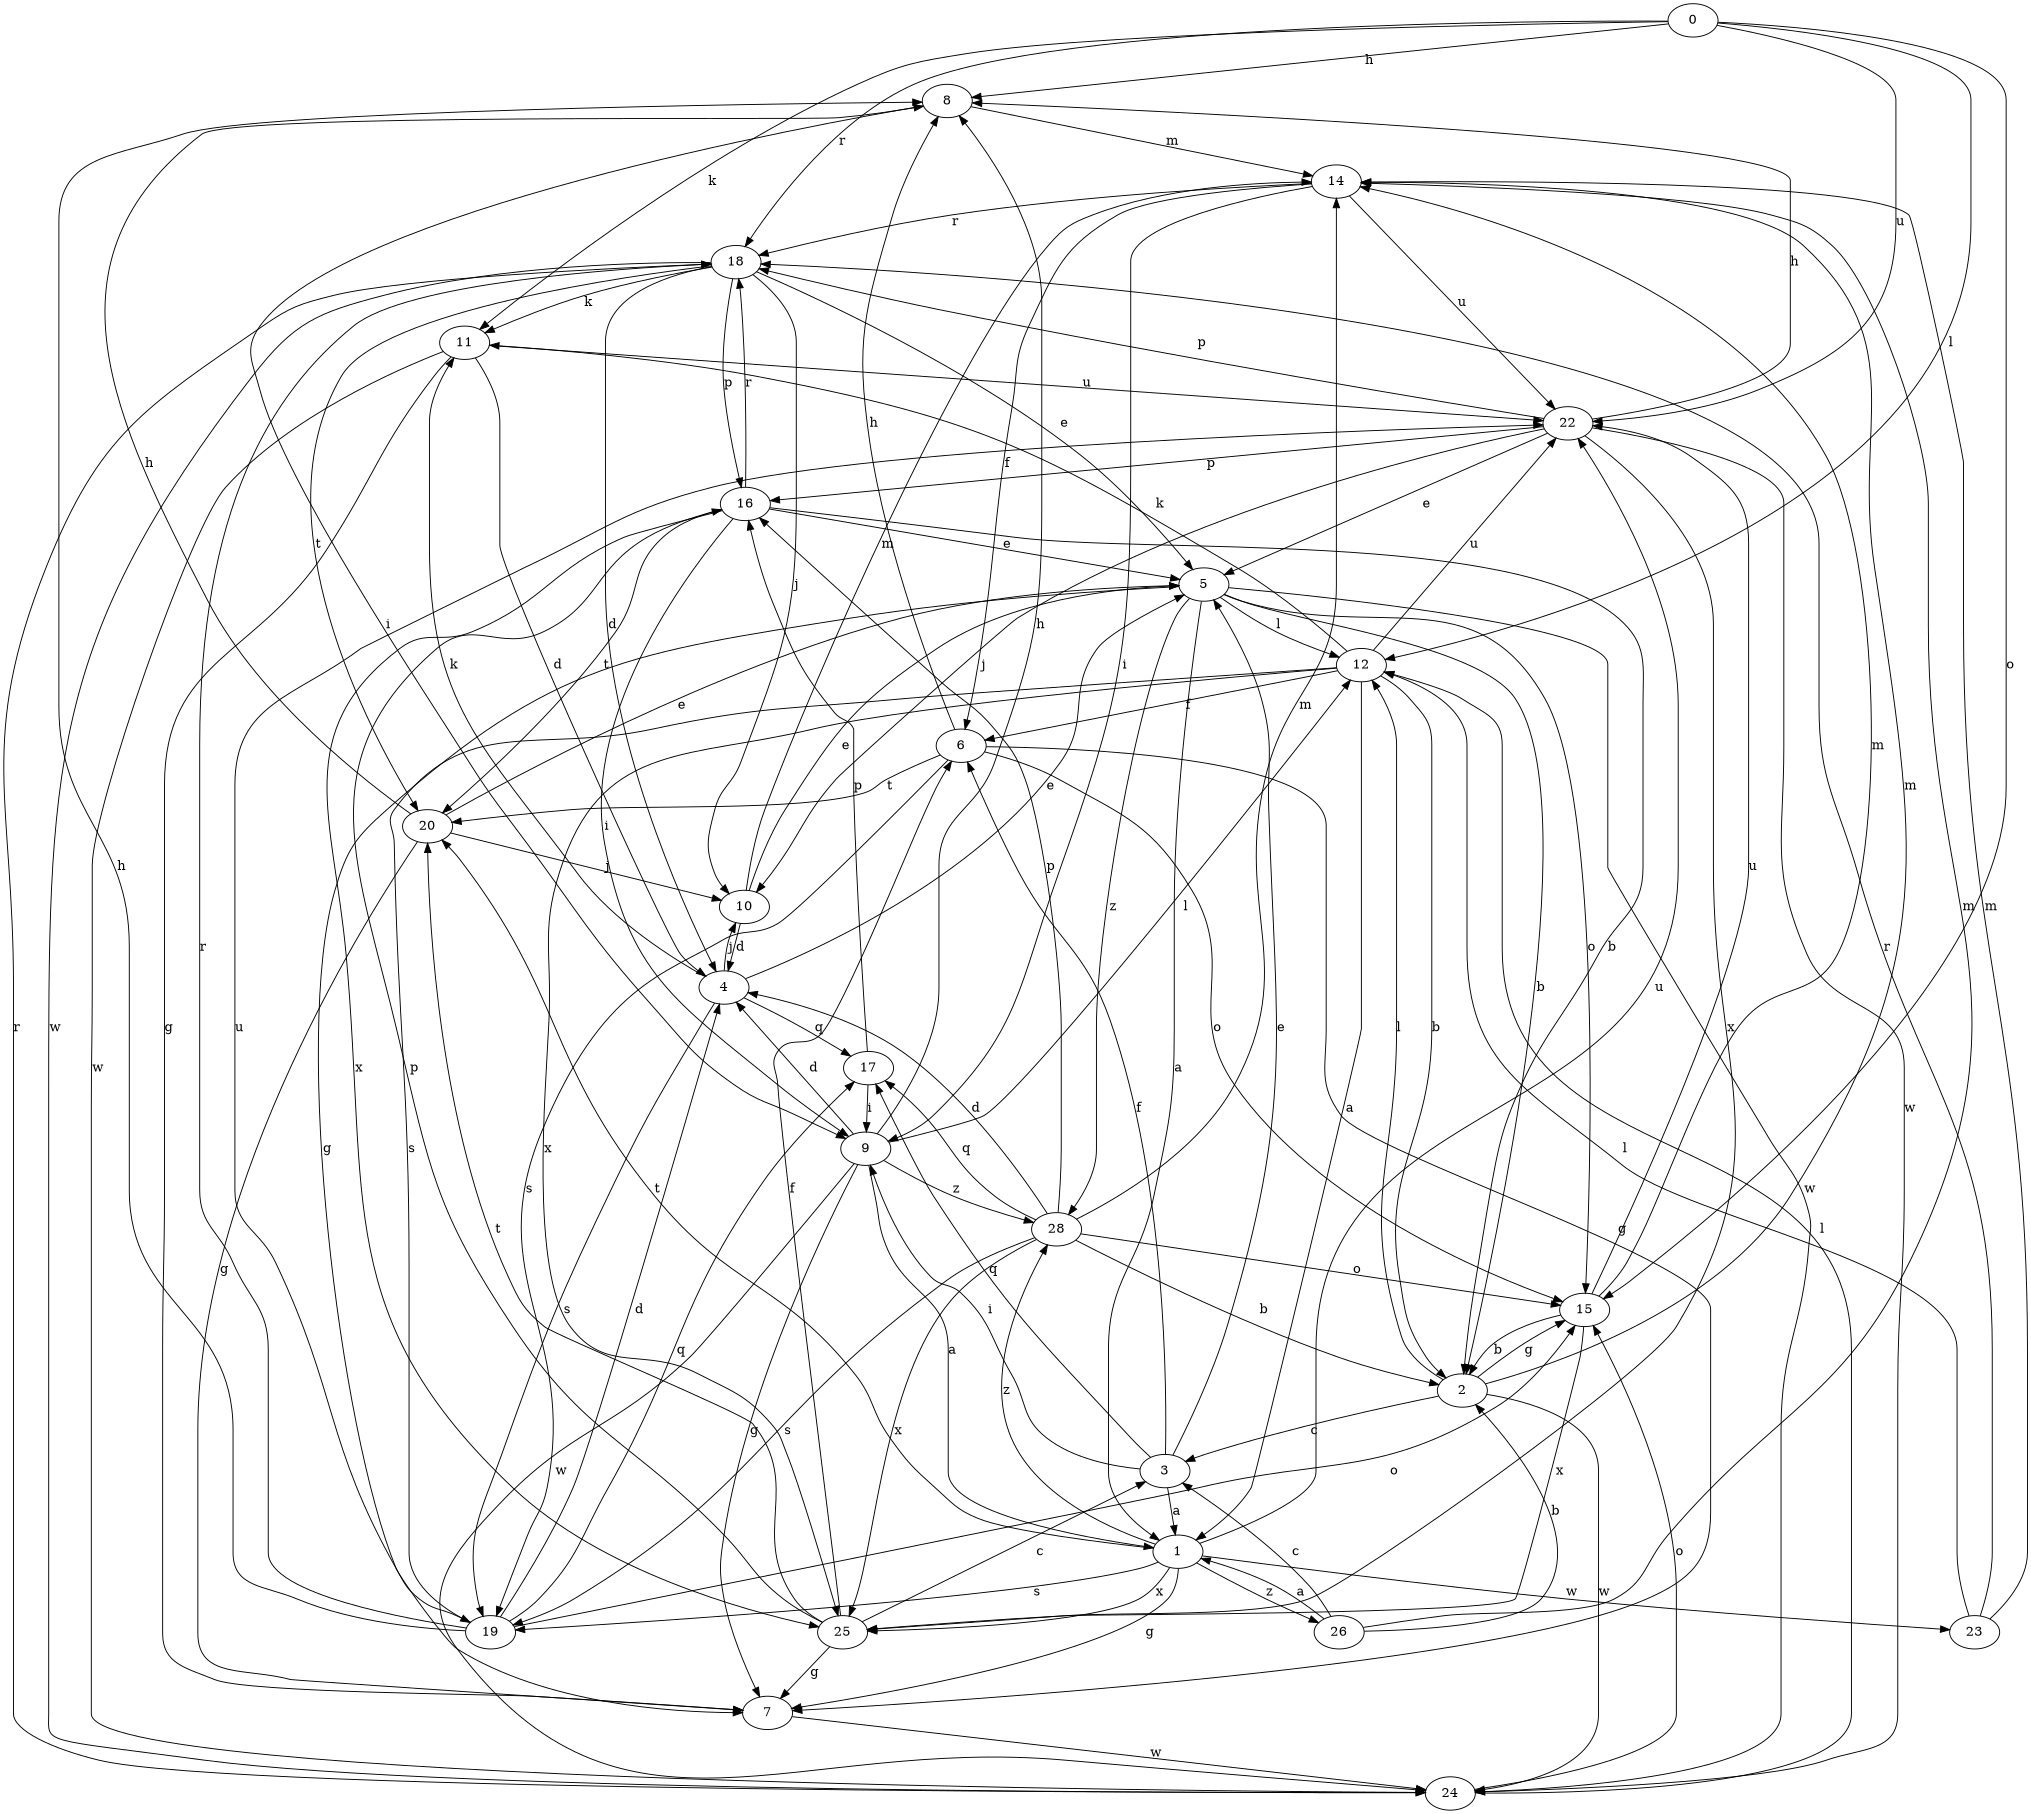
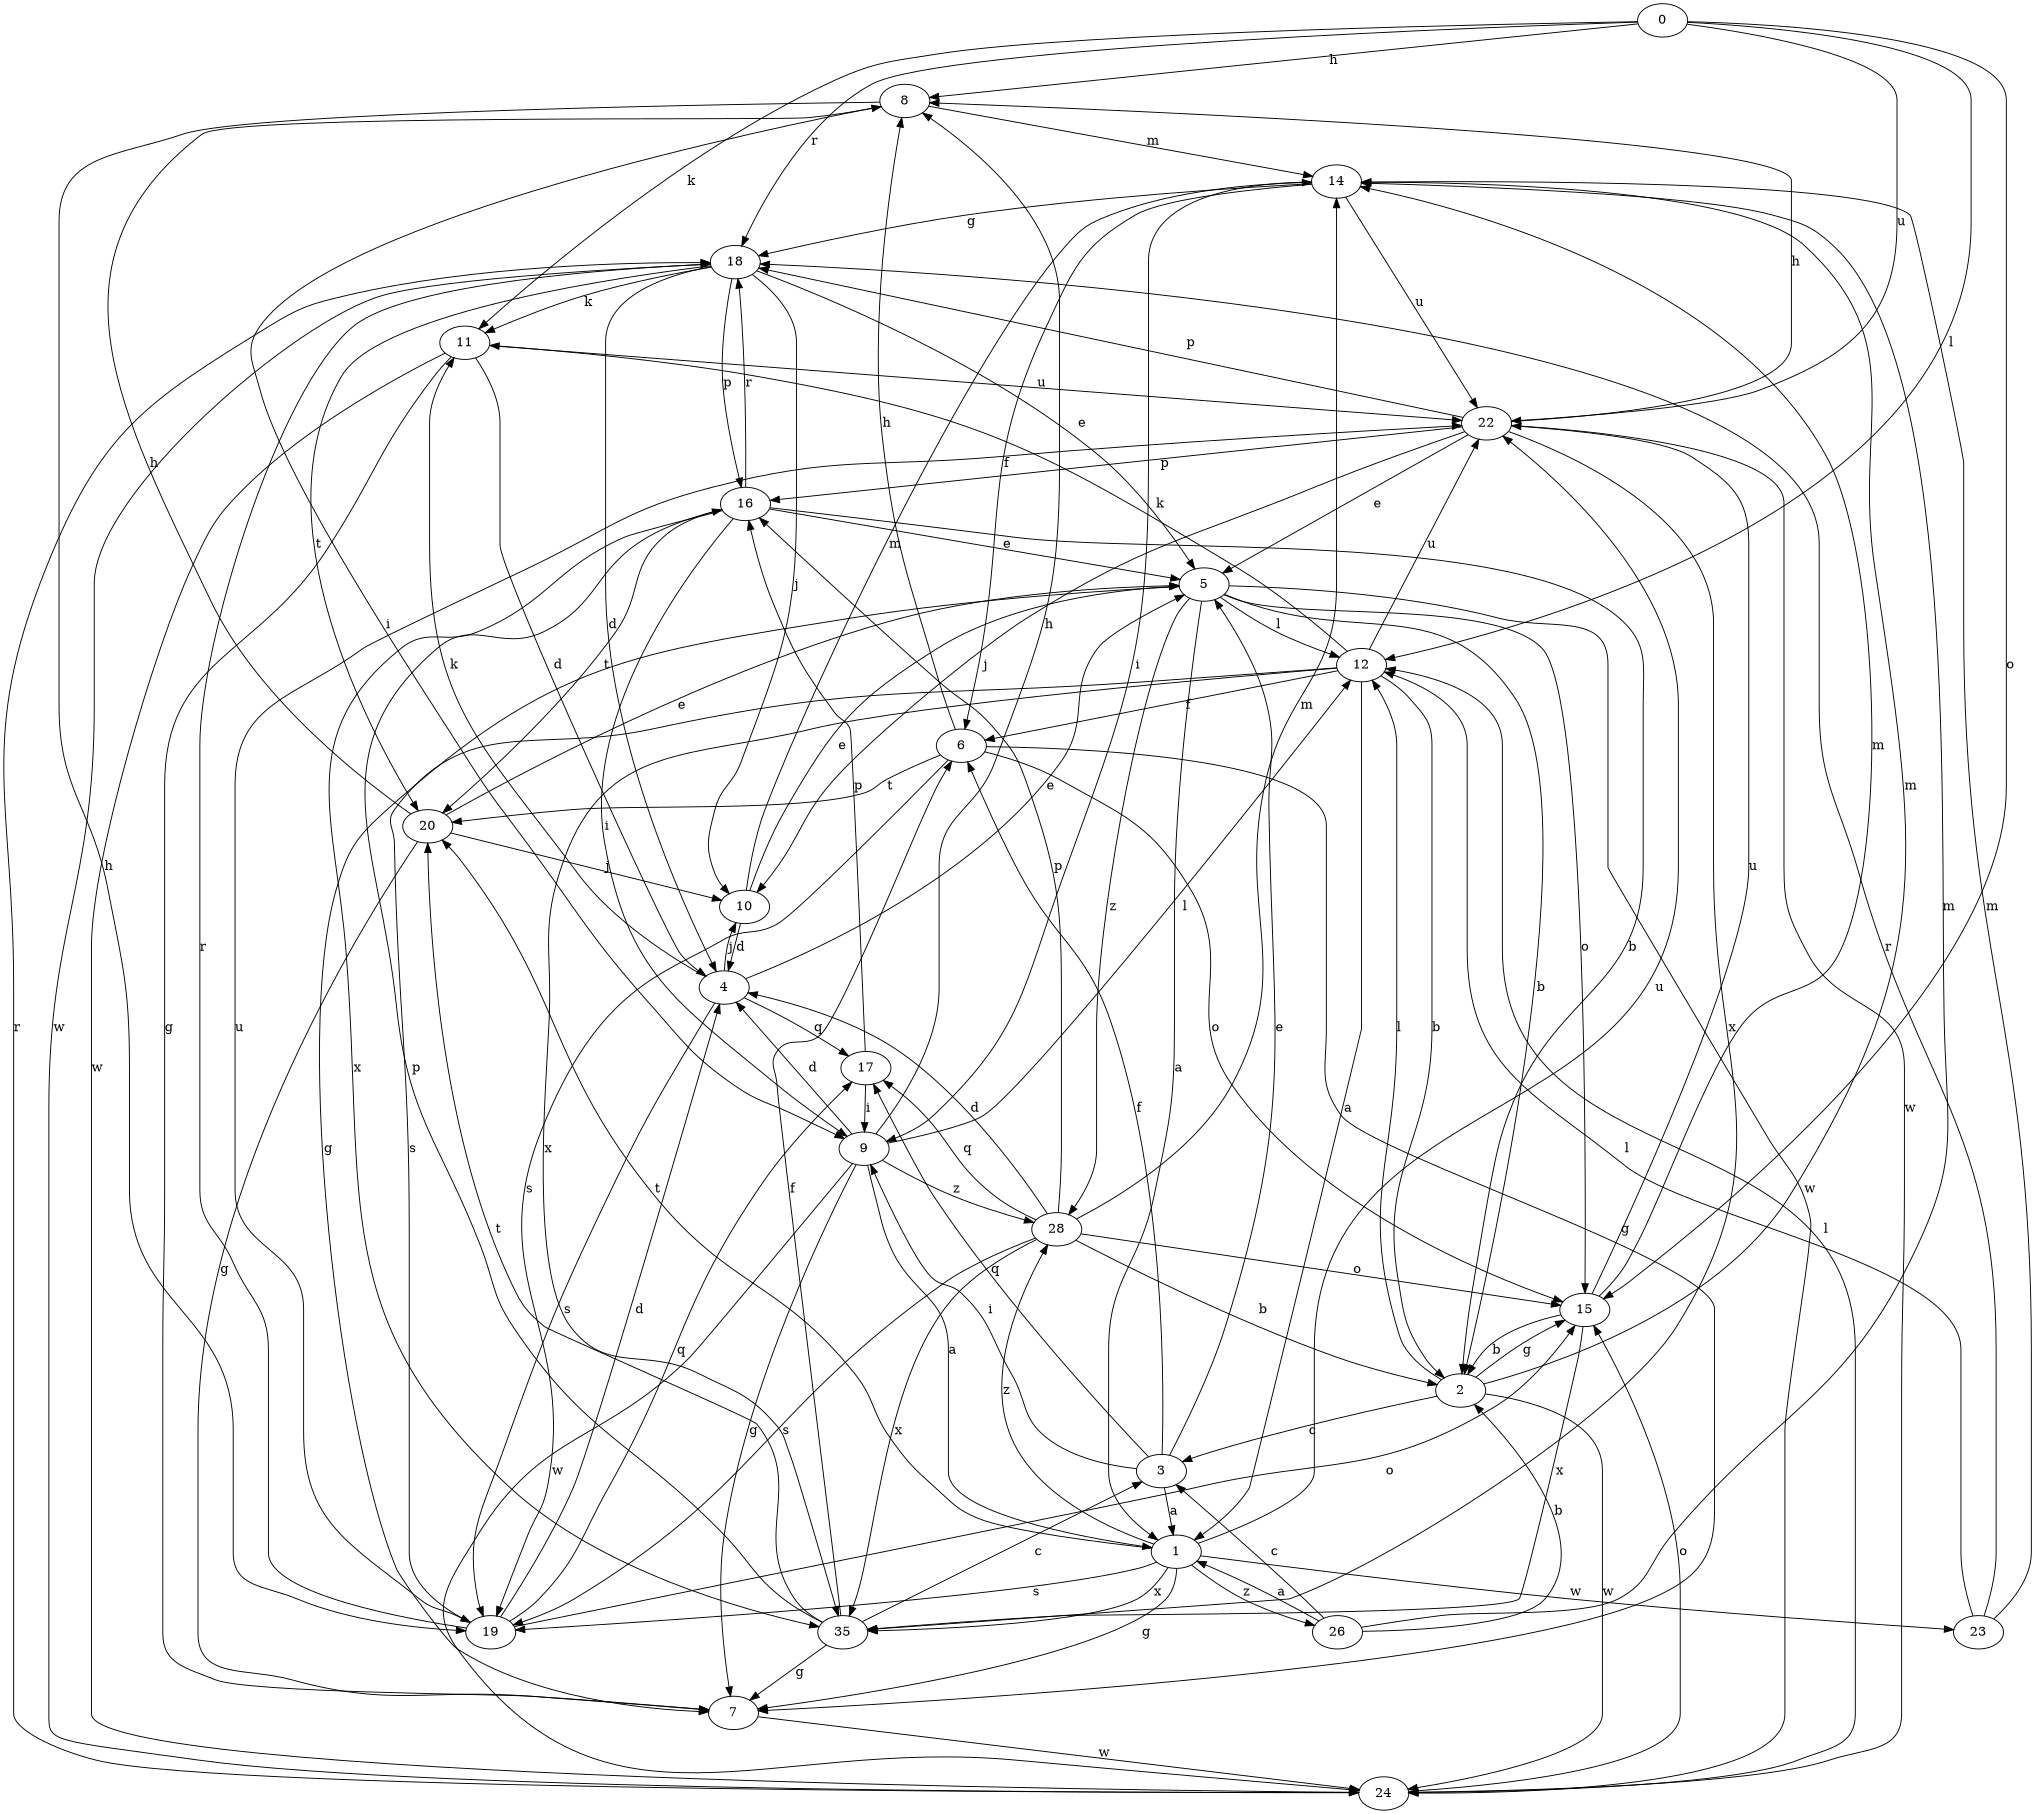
edge "14" -> "18": label "r" -> "g"
edge "19" -> "8": reversed
node "25": label "25" -> "35"
